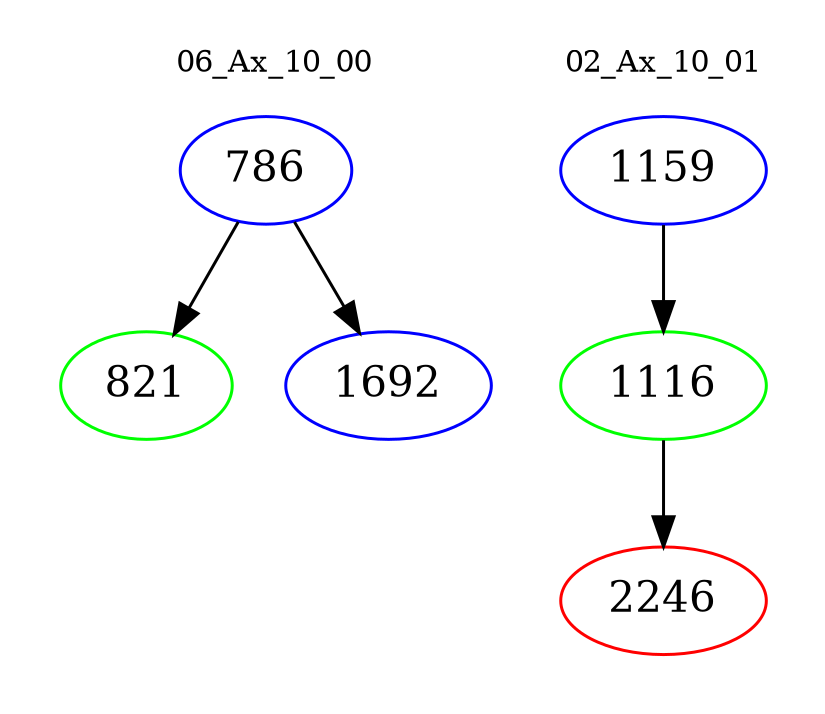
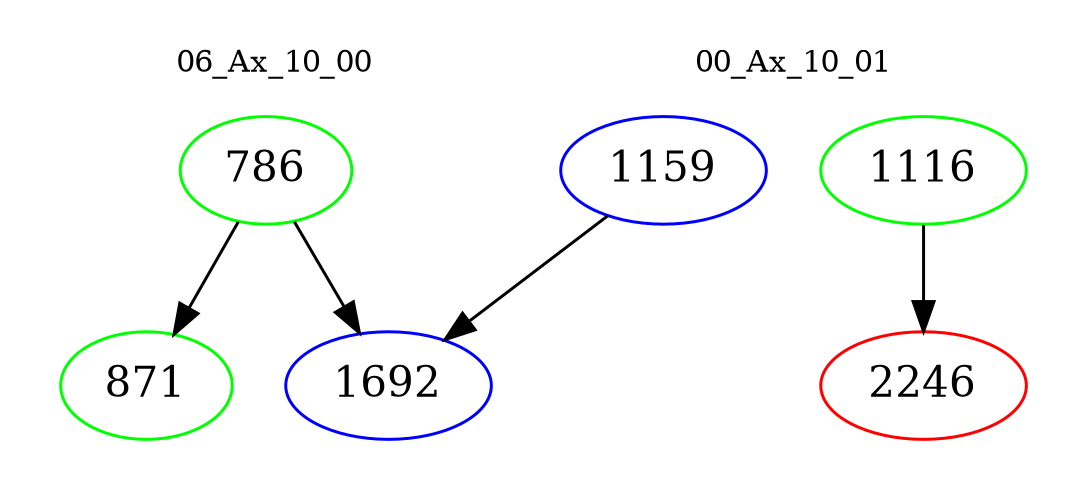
cluster "02_Ax_10_01": label "02_Ax_10_01" -> "00_Ax_10_01"
node "786": color blue -> green
edge "1159" -> "1116": now "1159" -> "1692"
node "821": label "821" -> "871"
